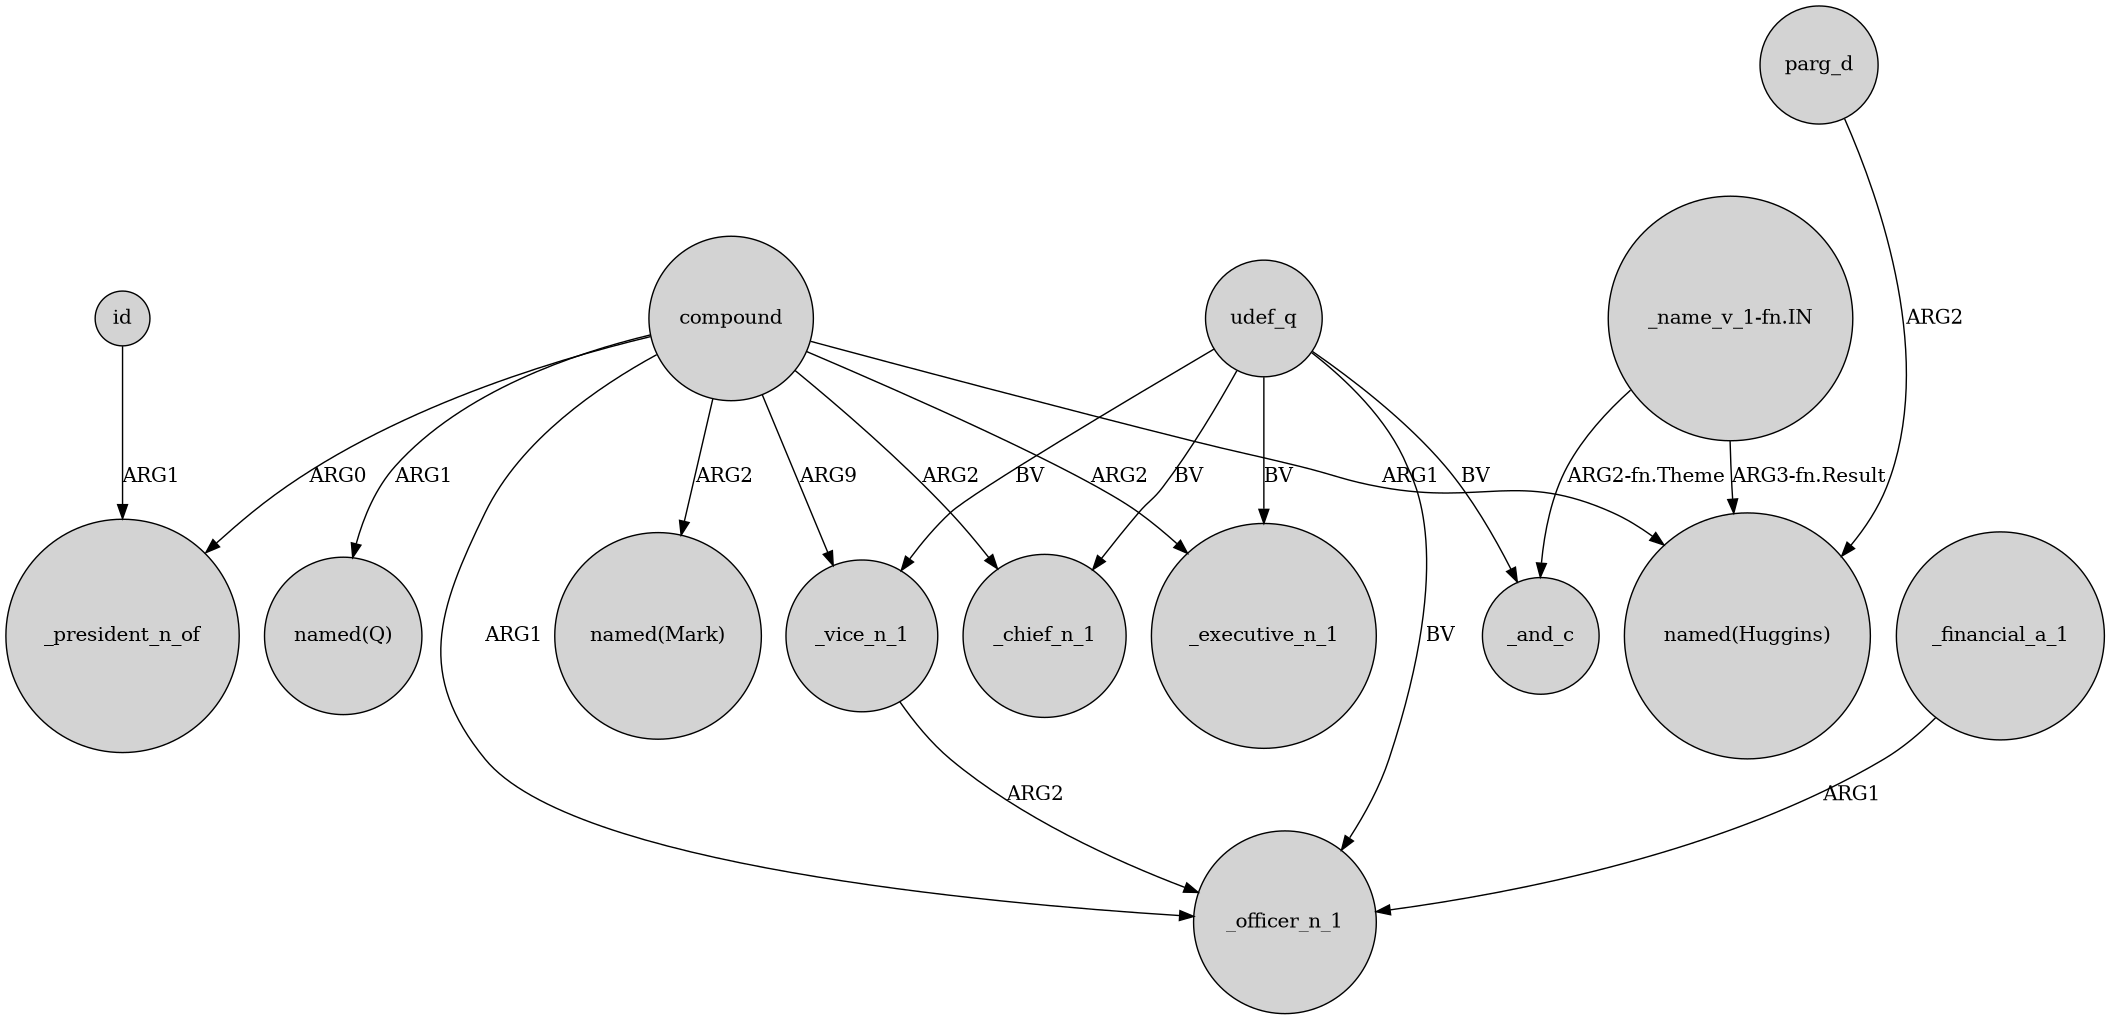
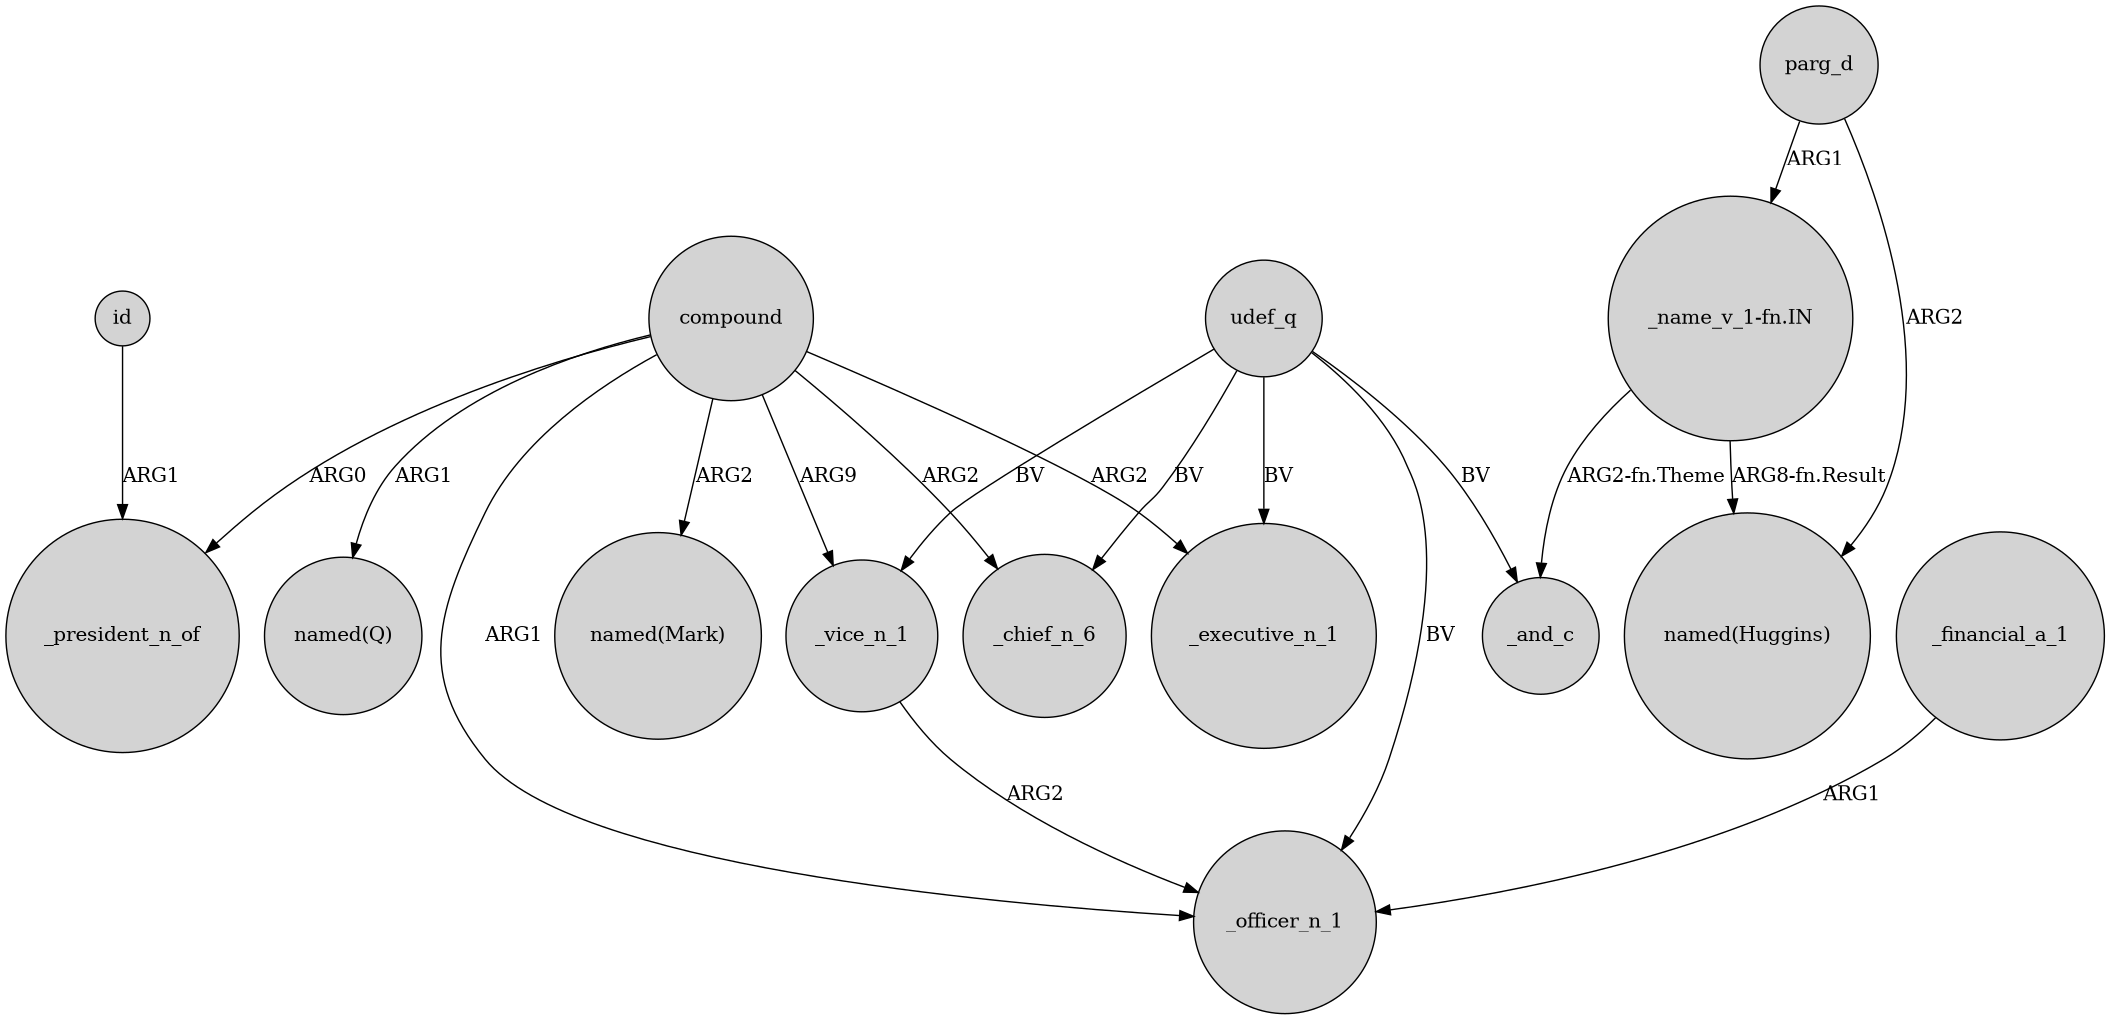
edge "parg_d" -> "_name_v_1-fn.IN": added, label "ARG1"
edge "compound" -> "named(Huggins)": removed, label "ARG1"
edge "_name_v_1-fn.IN" -> "named(Huggins)": label "ARG3-fn.Result" -> "ARG8-fn.Result"
node "_chief_n_1": label "_chief_n_1" -> "_chief_n_6"
